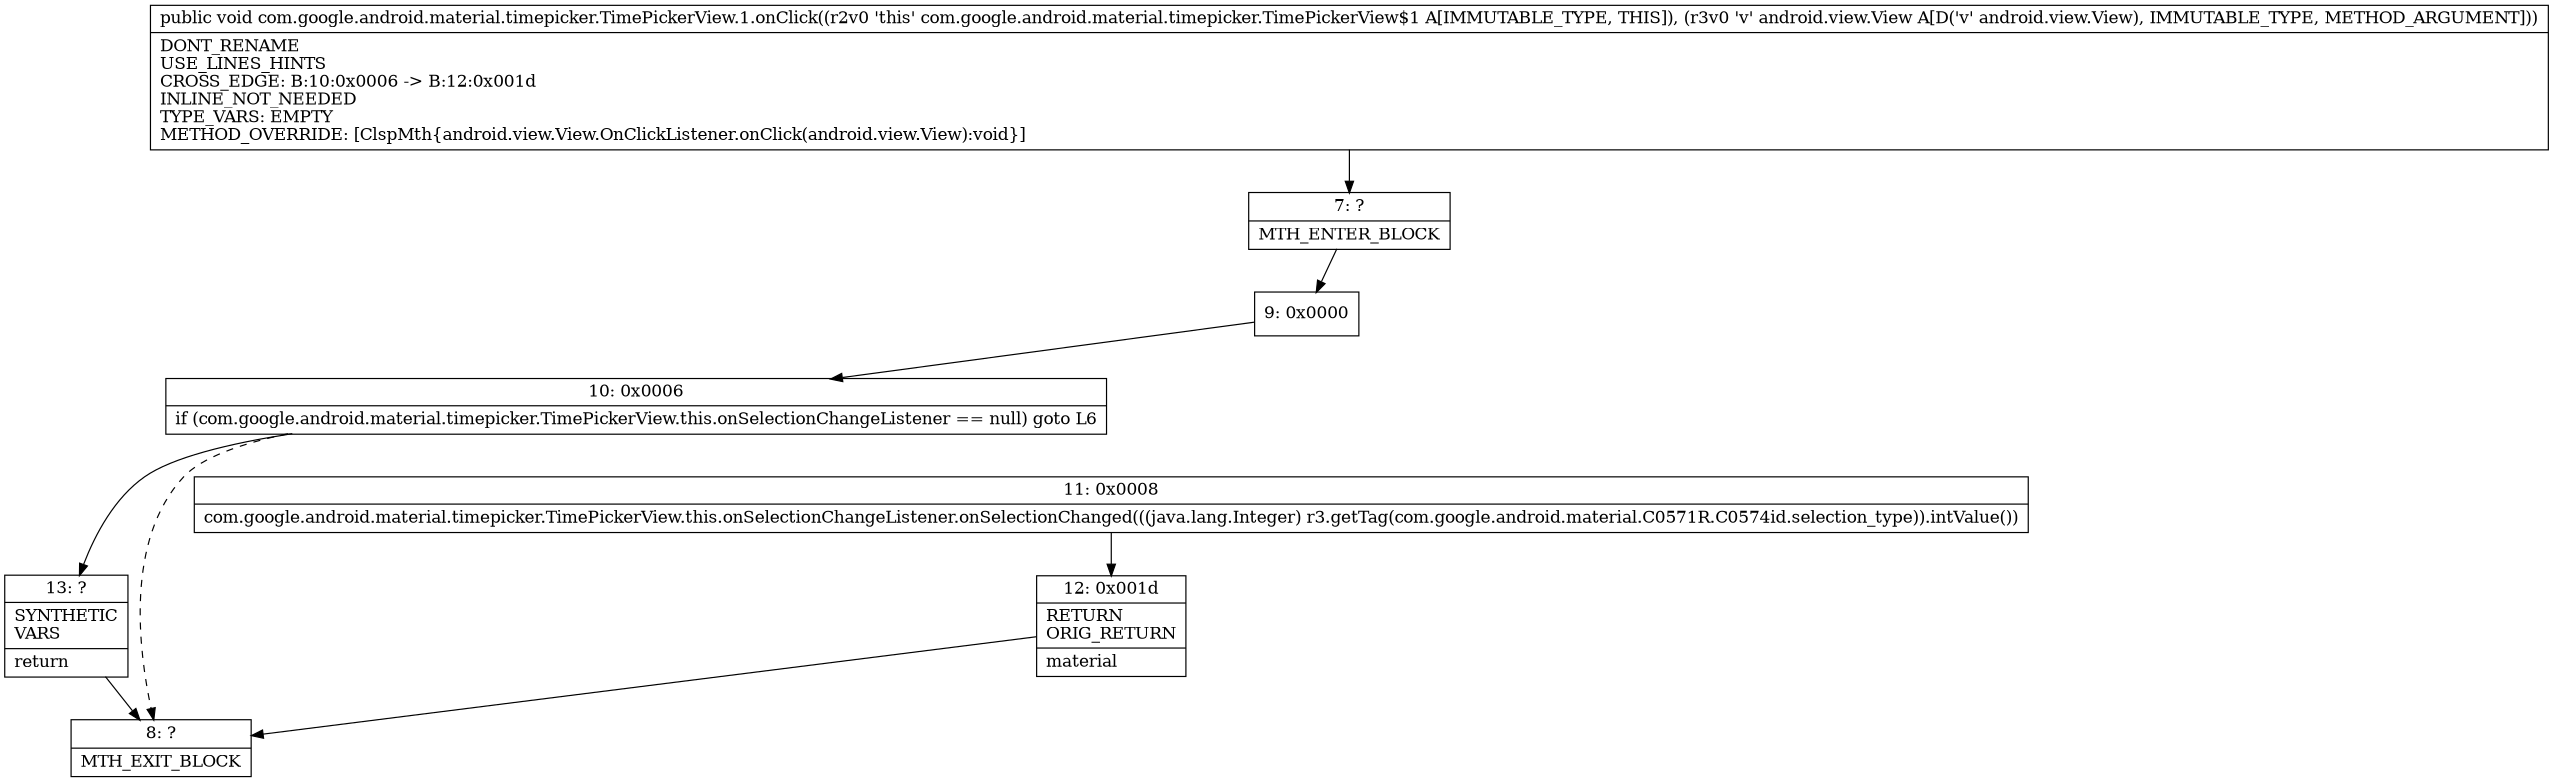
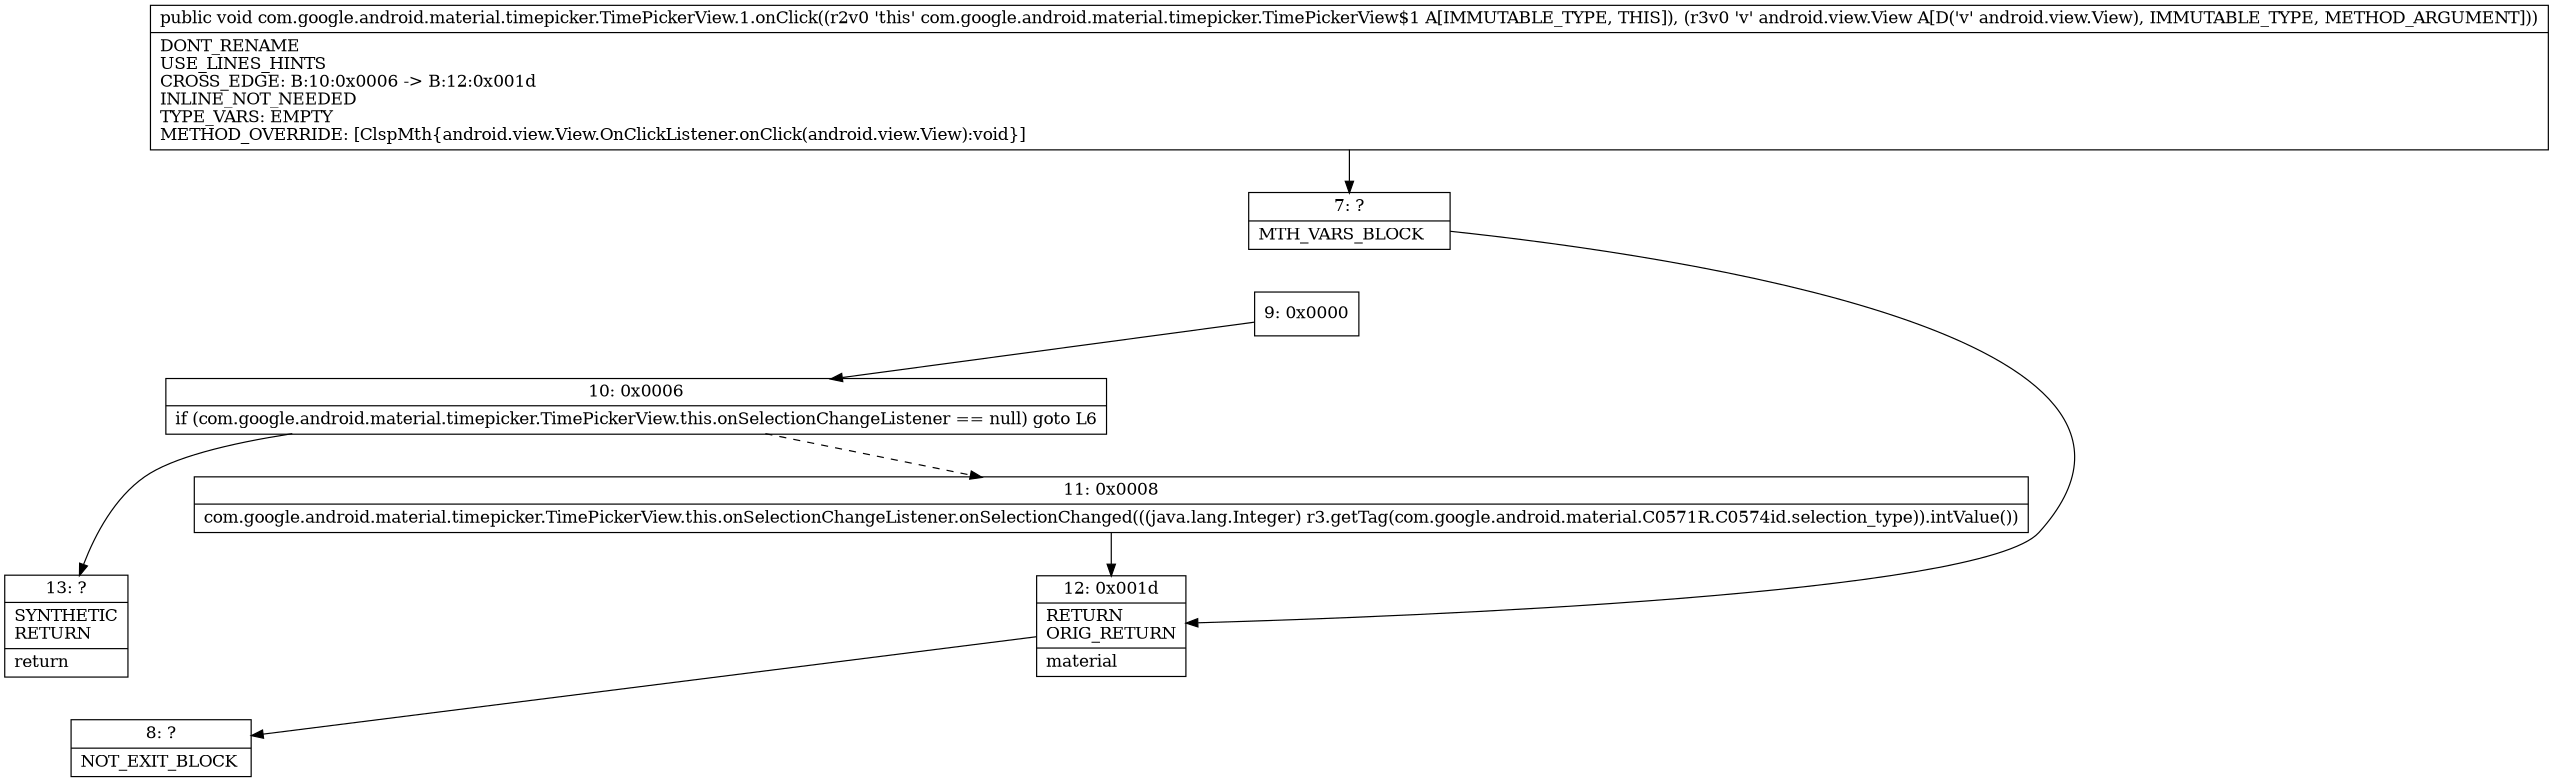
node "7: ?": text "MTH_ENTER_BLOCK" -> "MTH_VARS_BLOCK"
edge "7: ?" -> "9: 0x0000": now "7: ?" -> "12: 0x001d"
edge "10: 0x0006" -> "8: ?": now "10: 0x0006" -> "11: 0x0008"
node "13: ?": text "VARS" -> "RETURN"
edge "13: ?" -> "8: ?": removed
node "8: ?": text "MTH_EXIT_BLOCK" -> "NOT_EXIT_BLOCK"
